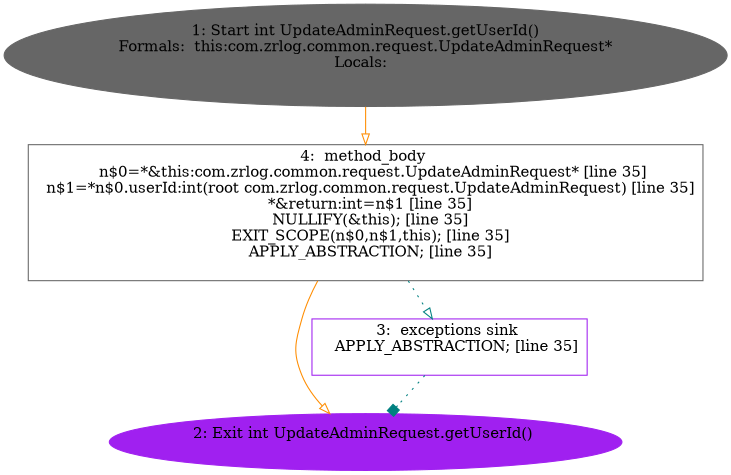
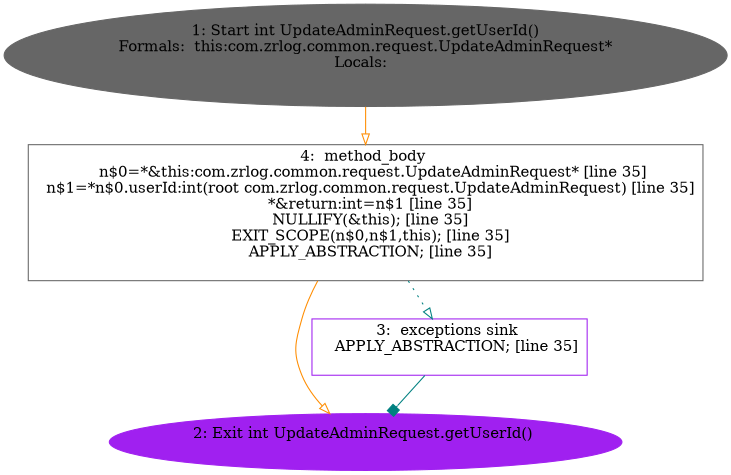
edge "3:  exceptions sink APPLY_ABSTRACTION; [line 35]" -> "2: Exit int UpdateAdminRequest.getUserId()": style dotted -> solid
